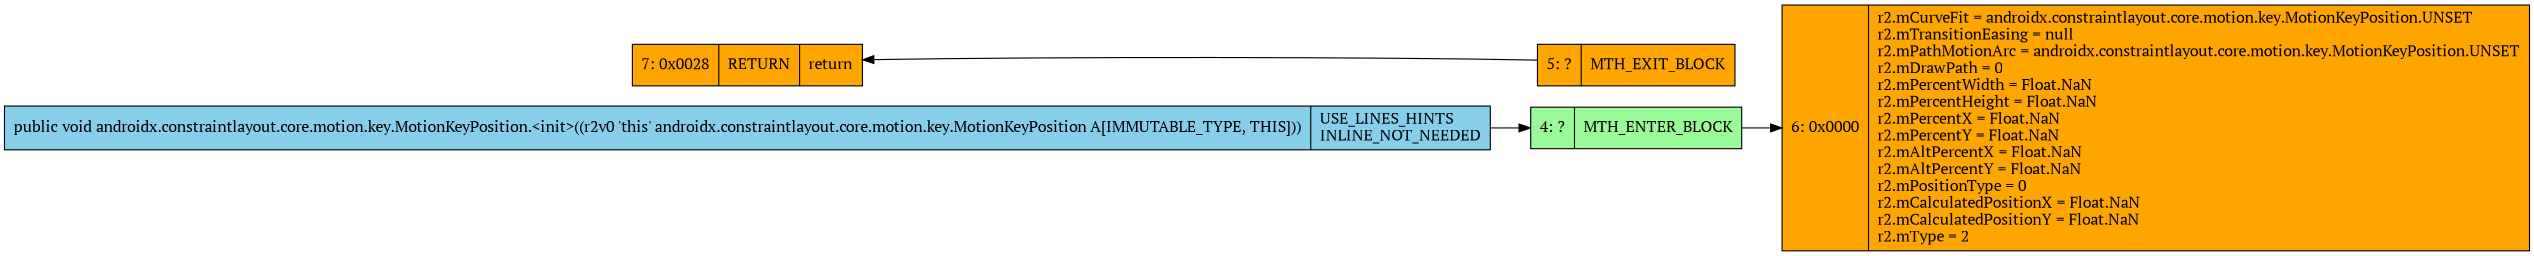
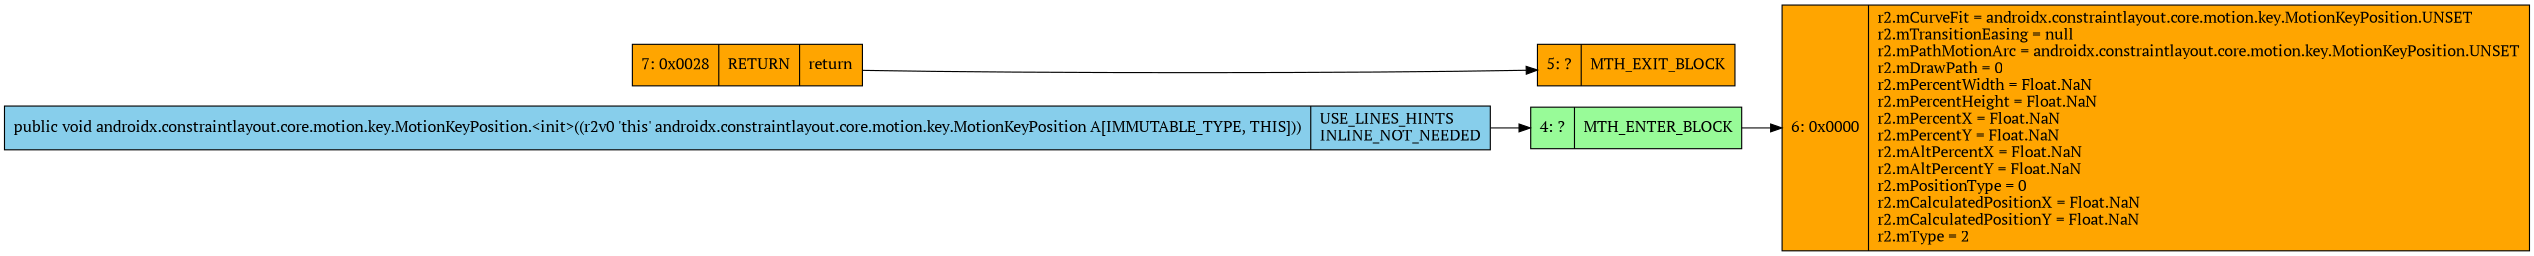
edge "5: ?" -> "7: 0x0028": reversed
